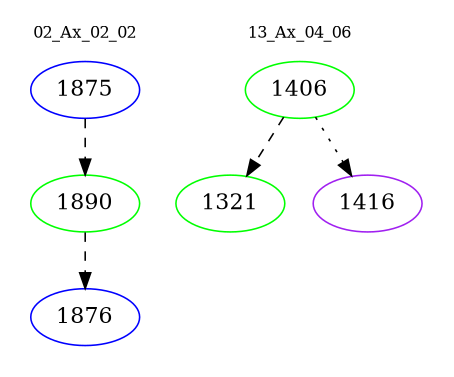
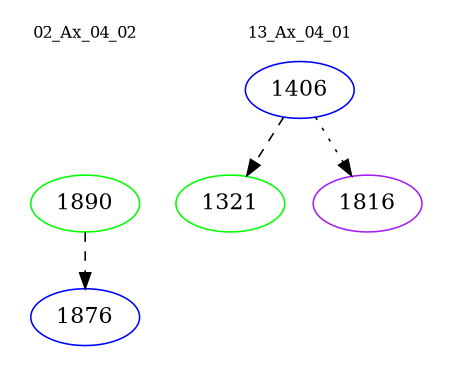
cluster "02_Ax_02_02": label "02_Ax_02_02" -> "02_Ax_04_02"
cluster "13_Ax_04_06": label "13_Ax_04_06" -> "13_Ax_04_01"
node "1875": removed
node "1406": color green -> blue
node "1416": label "1416" -> "1816"
